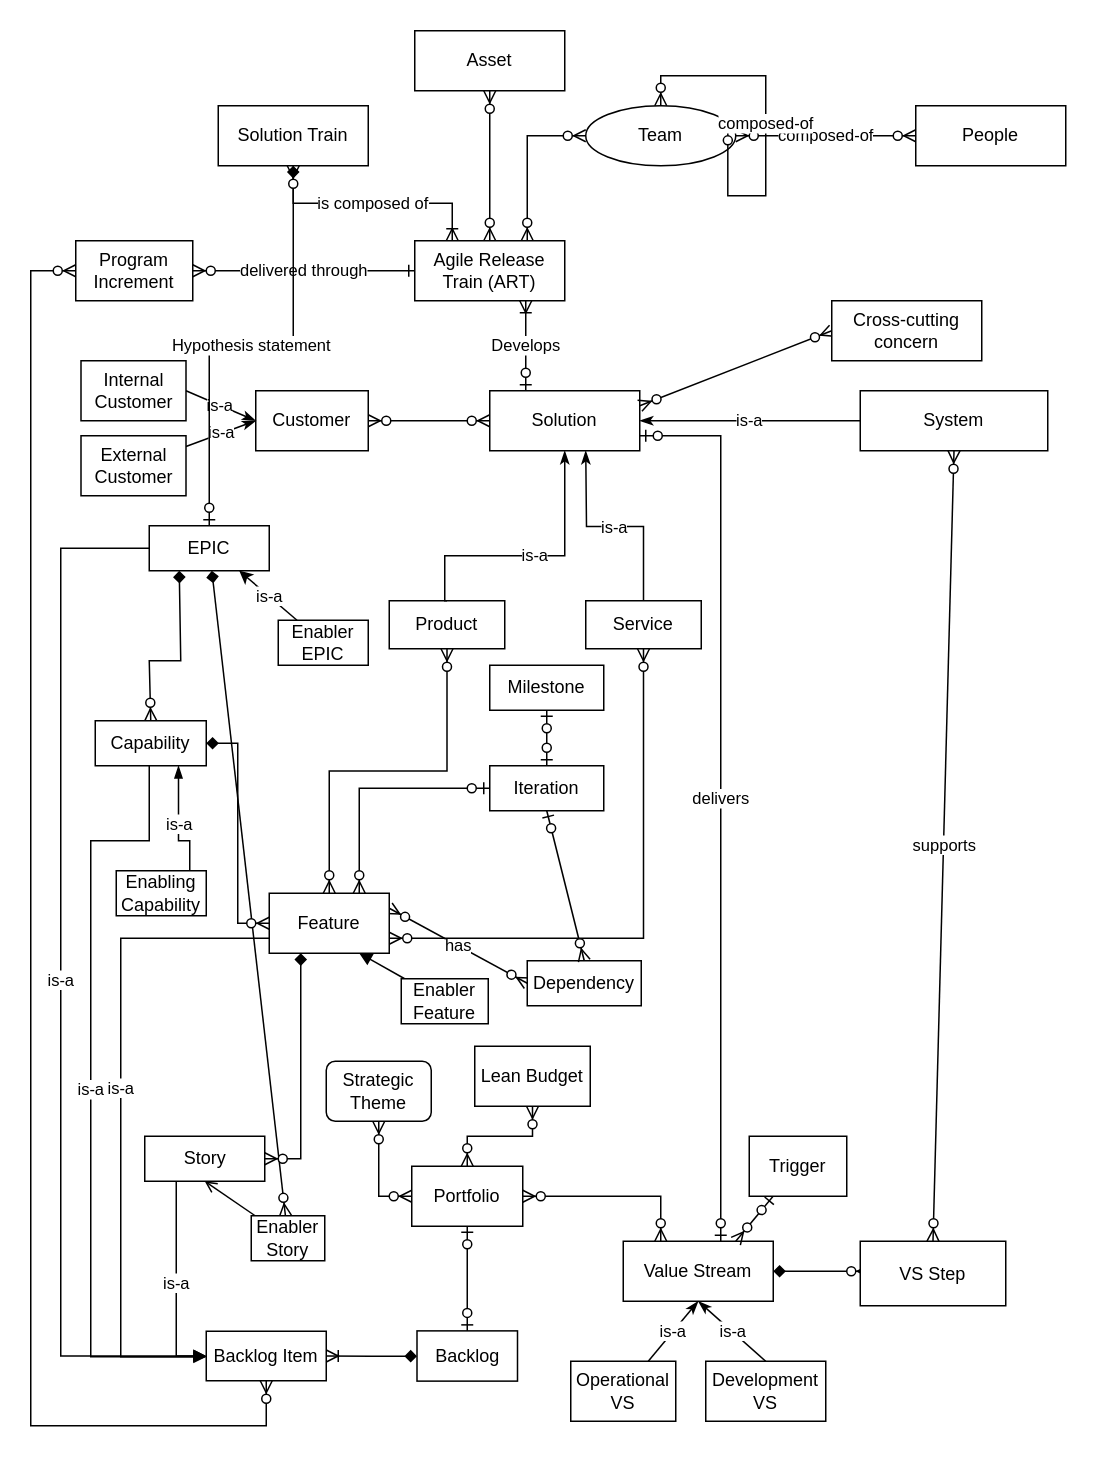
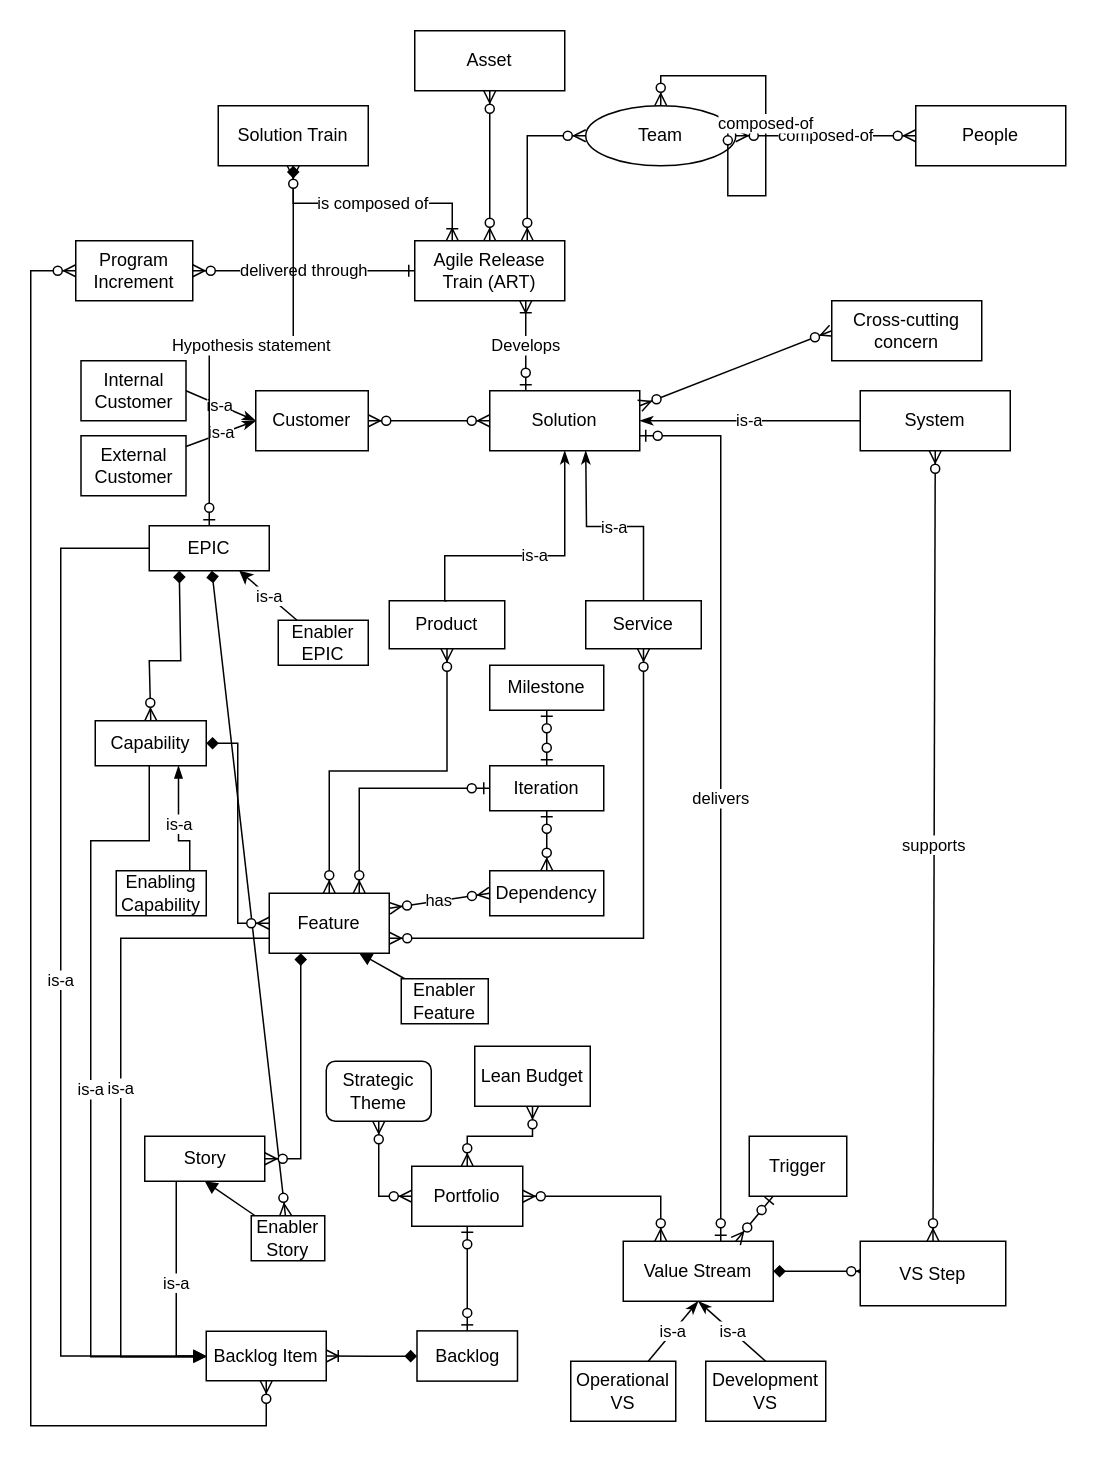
node "System": size 188x60 -> 150x60
node "Dependency": moved (584, 983) -> (547, 893)
edge "Enabler Story" -> "Story": arrowhead open -> block
